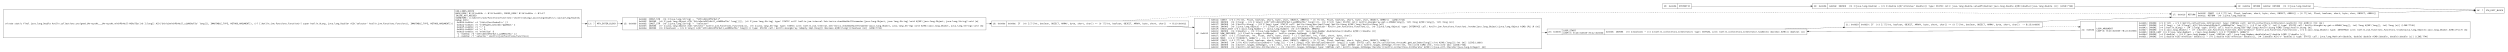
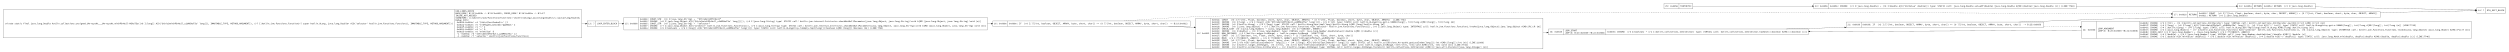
node "13: ?": text "MTH_ENTER_BLOCK" -> "LOOP_ENTER_BLOCK"
